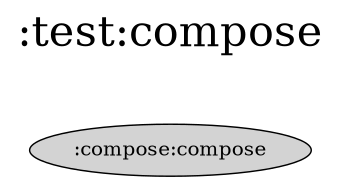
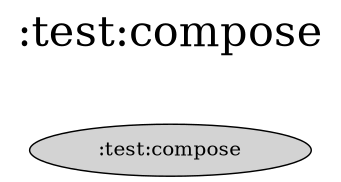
node ":compose:compose": label ":compose:compose" -> ":test:compose"
